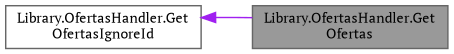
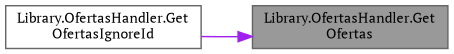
edge "Library.OfertasHandler.Get Ofertas" -> "Library.OfertasHandler.Get OfertasIgnoreId": reversed
